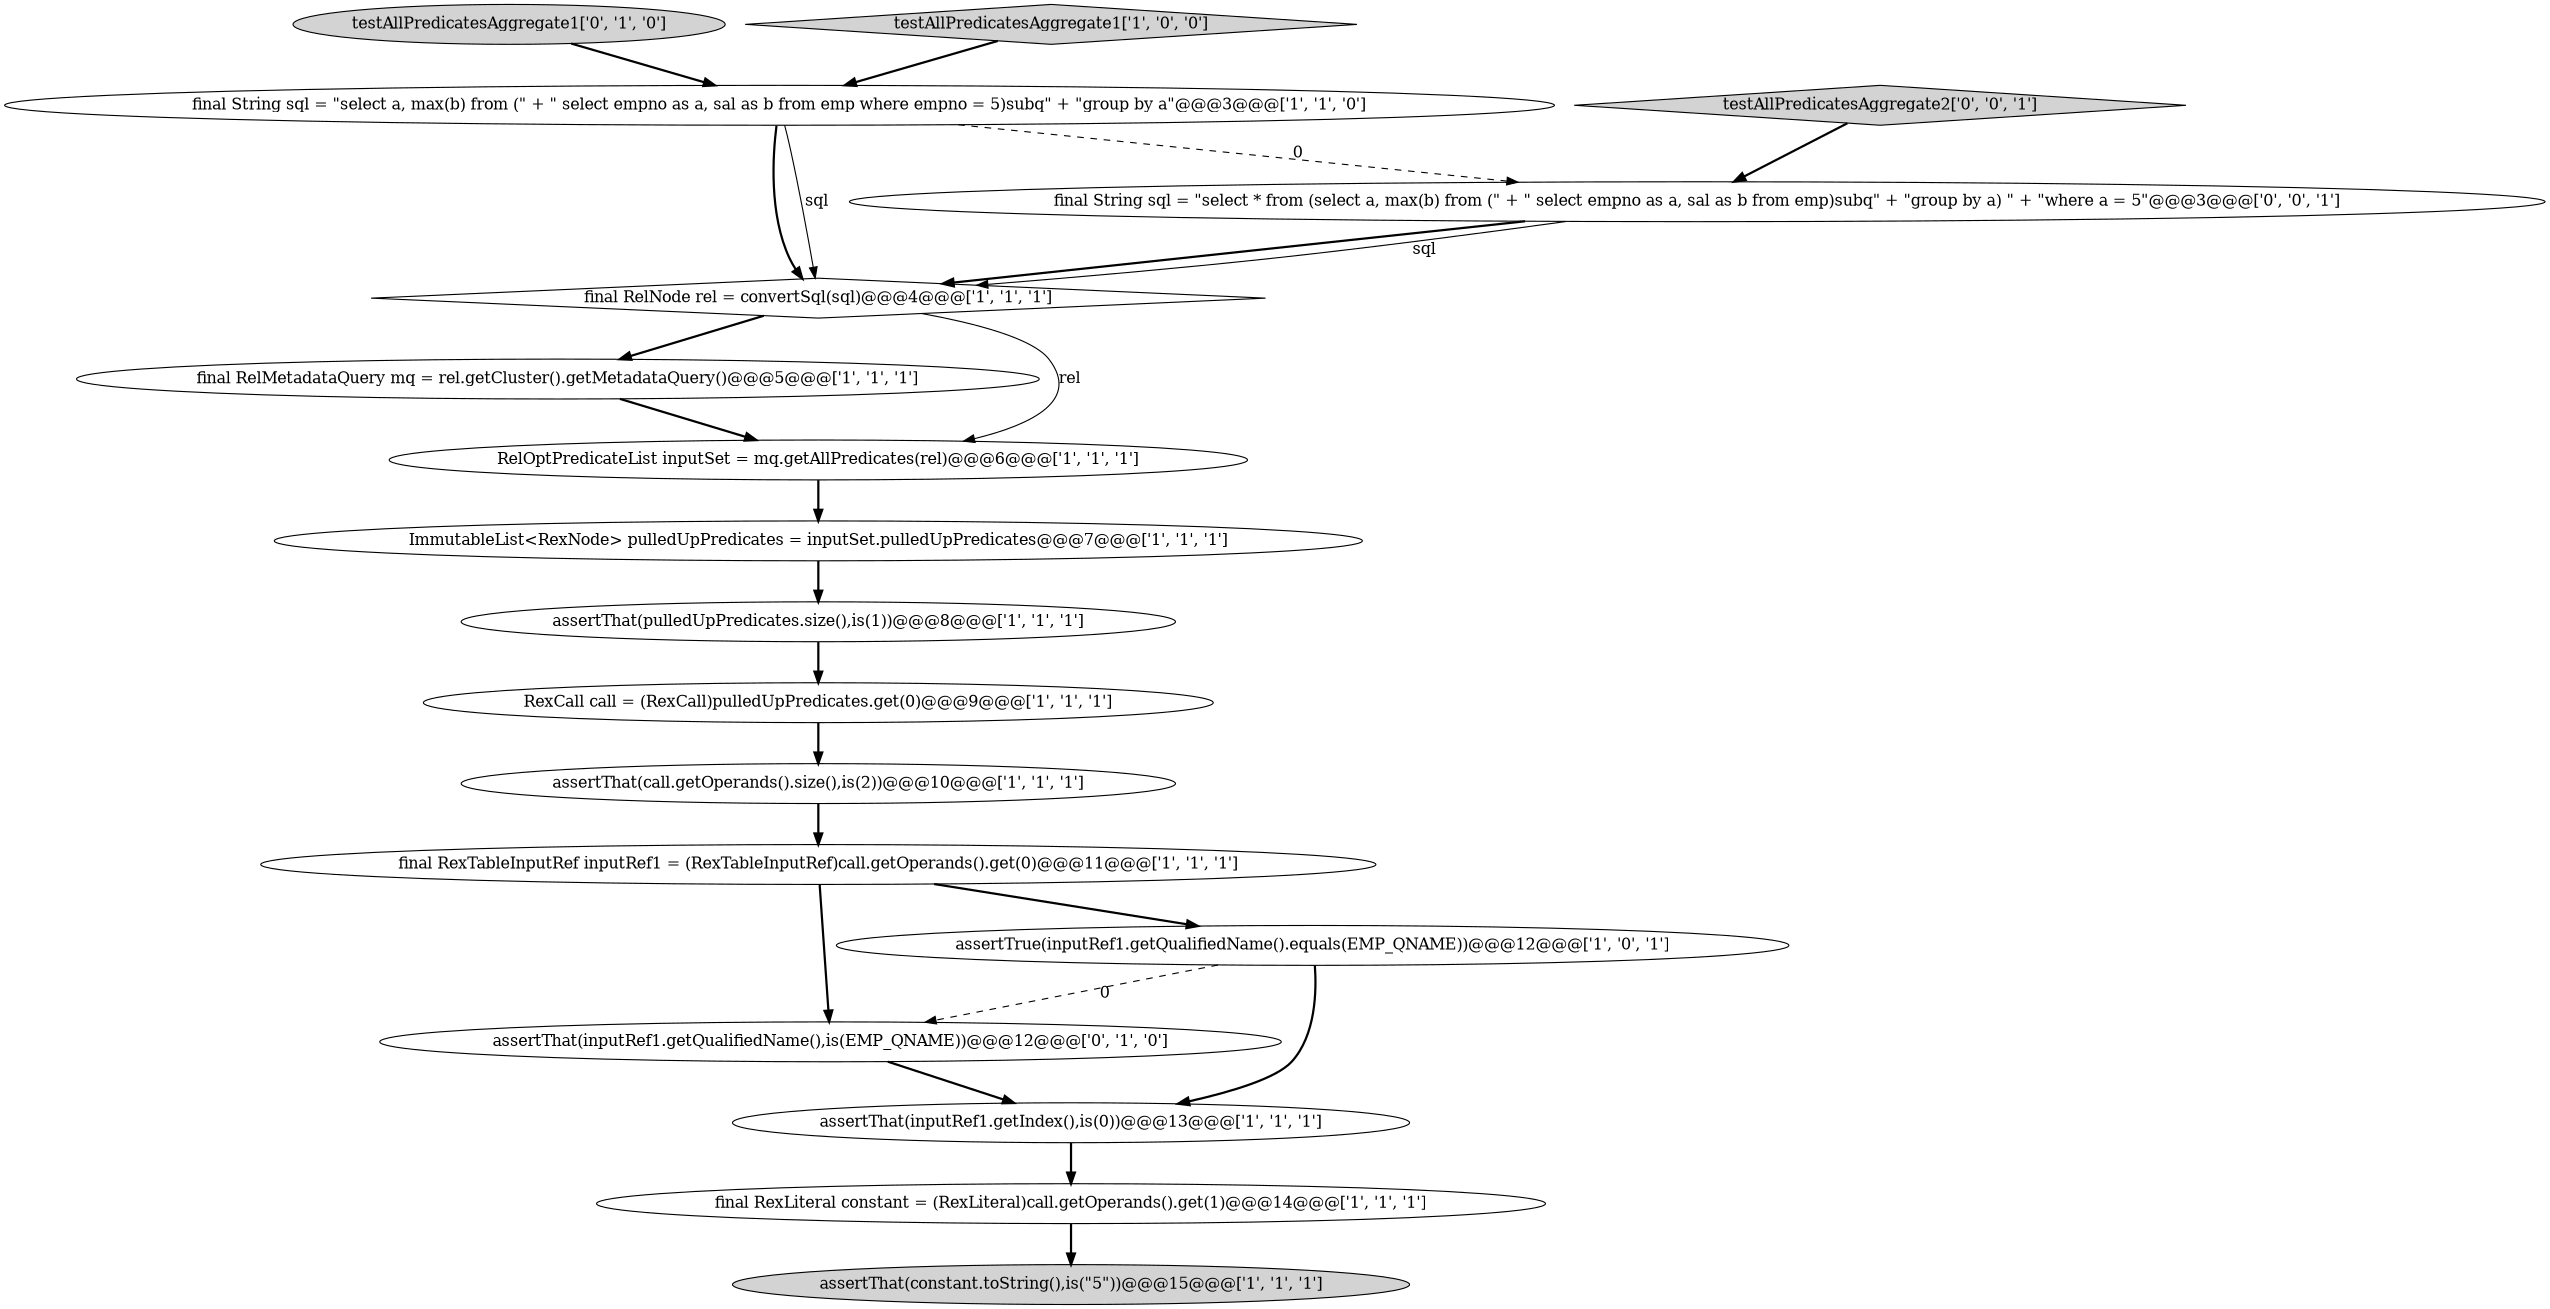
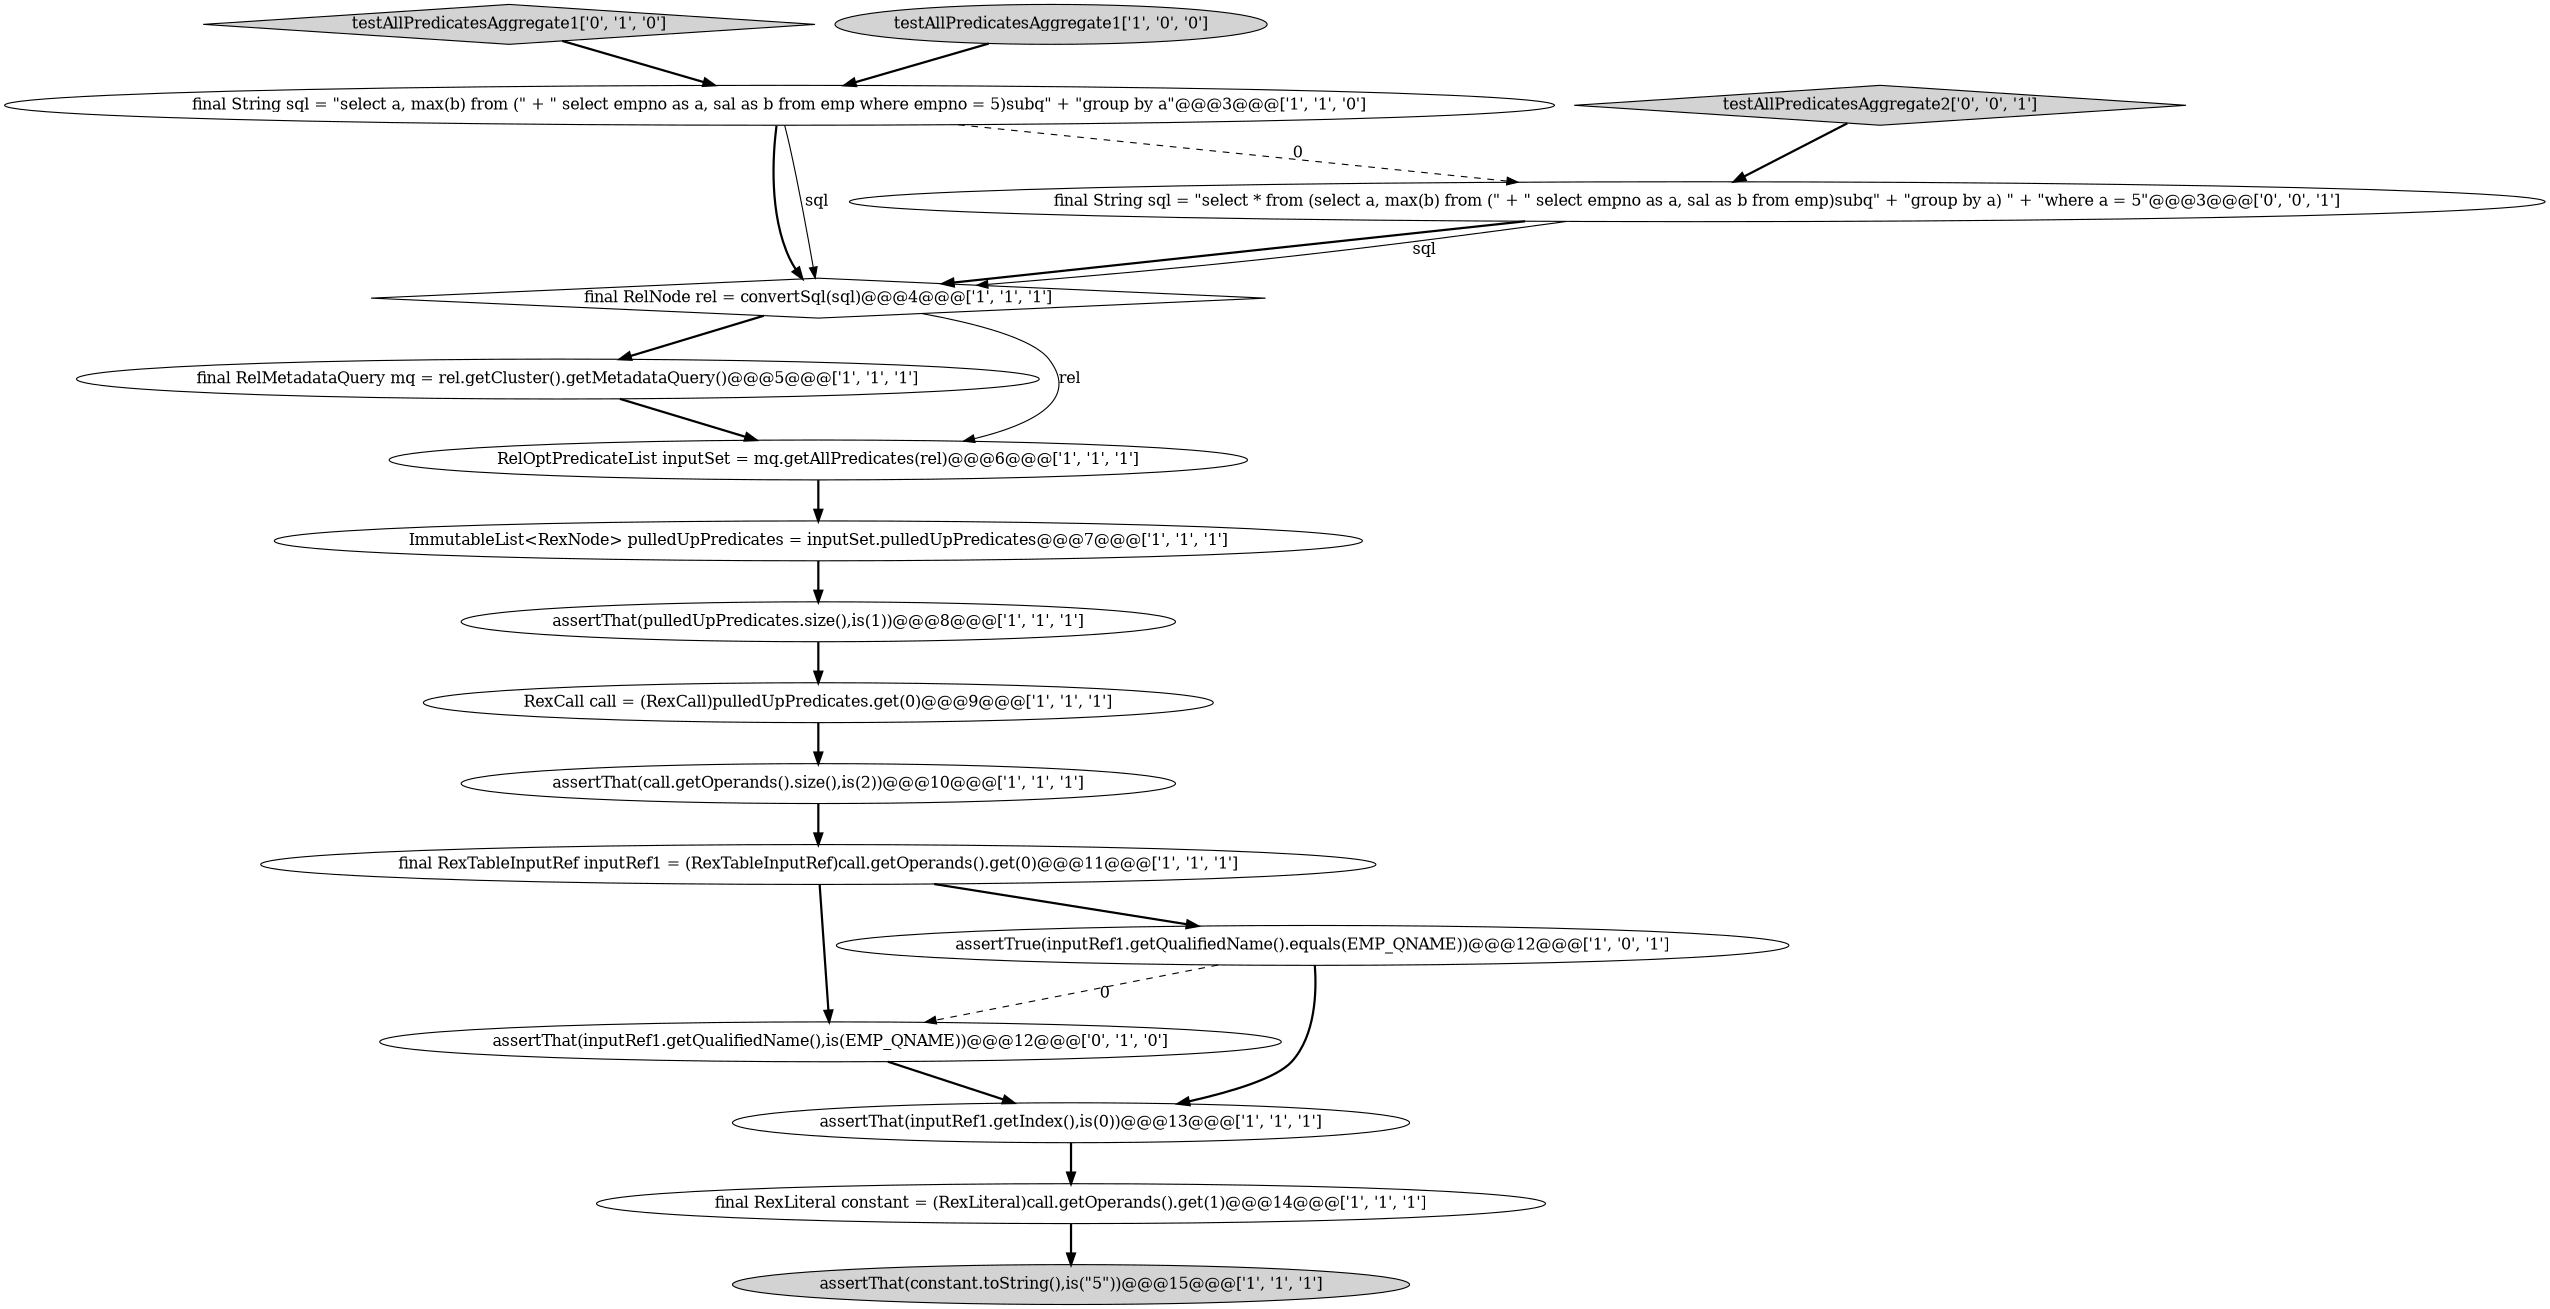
node "testAllPredicatesAggregate1['0', '1', '0']": shape ellipse -> diamond
node "testAllPredicatesAggregate1['1', '0', '0']": shape diamond -> ellipse
